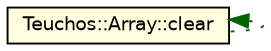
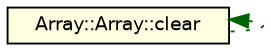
node "Teuchos::Array::clear": label "Teuchos::Array::clear" -> "Array::Array::clear"
